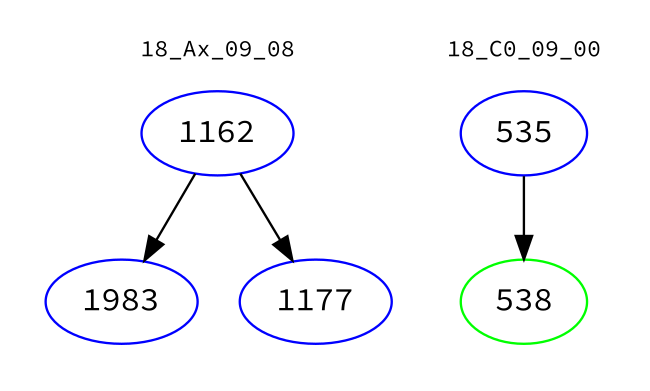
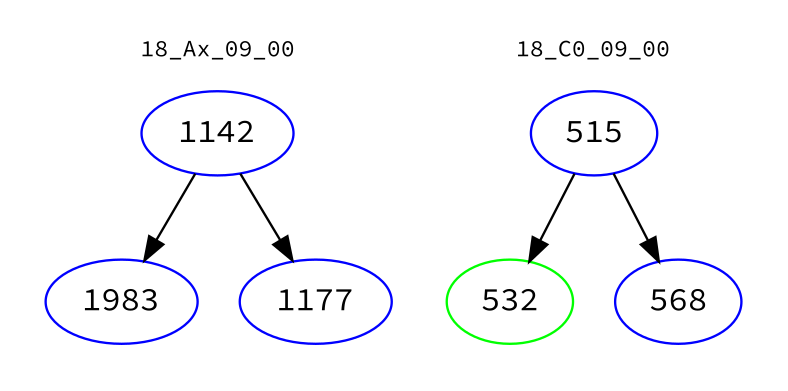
cluster "18_Ax_09_08": label "18_Ax_09_08" -> "18_Ax_09_00"
node "1162": label "1162" -> "1142"
node "535": label "535" -> "515"
node "538": label "538" -> "532"
node "568": added
